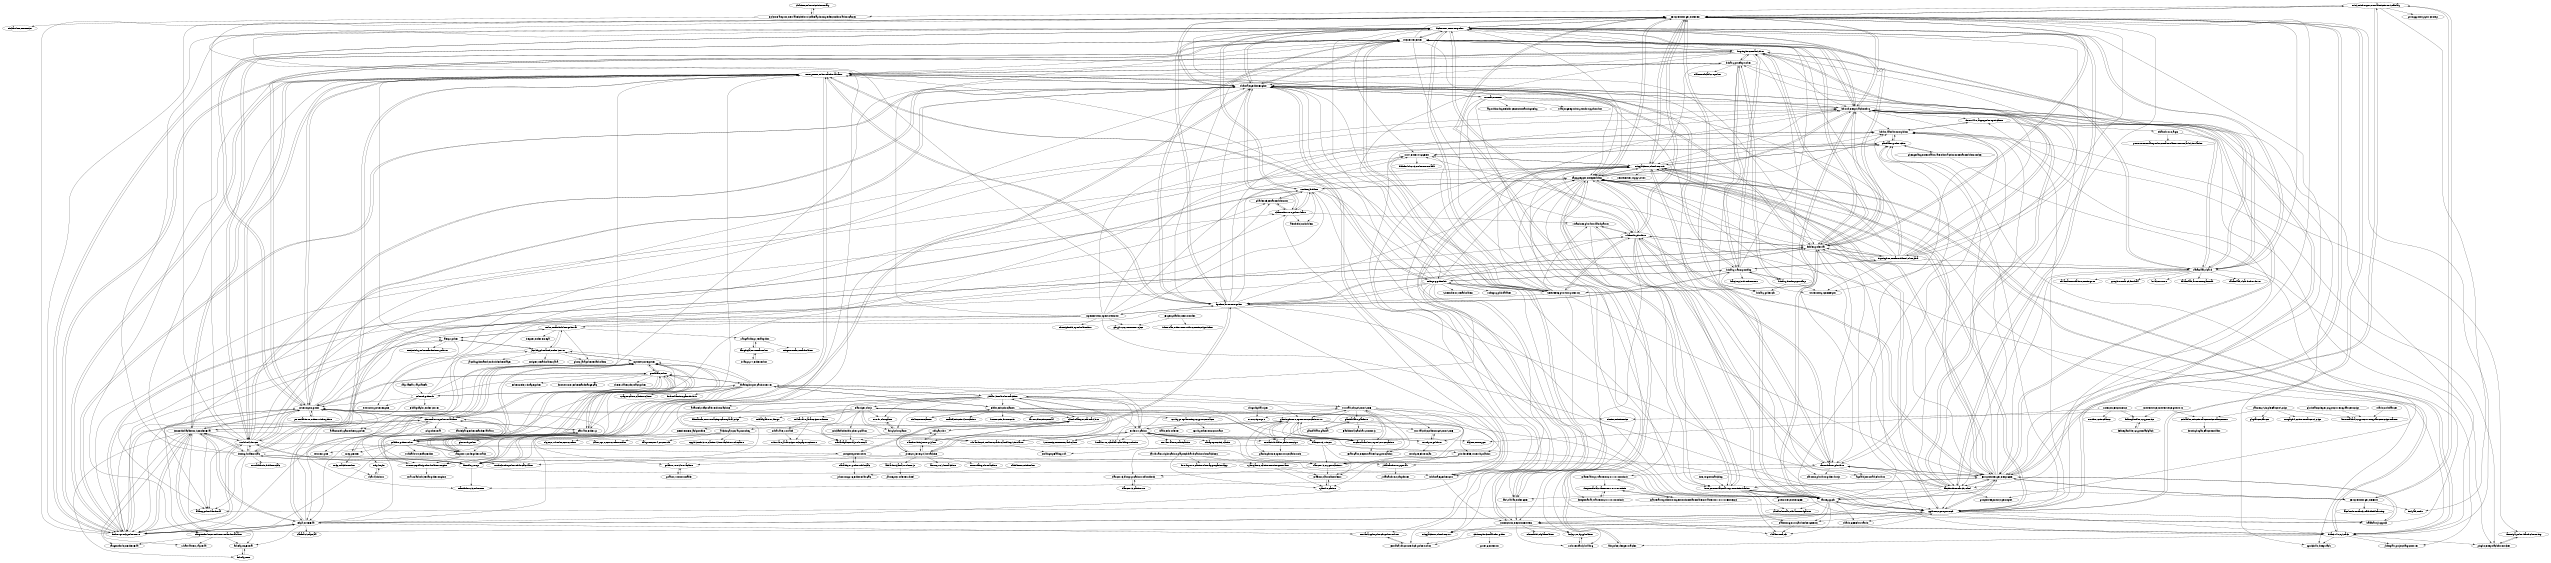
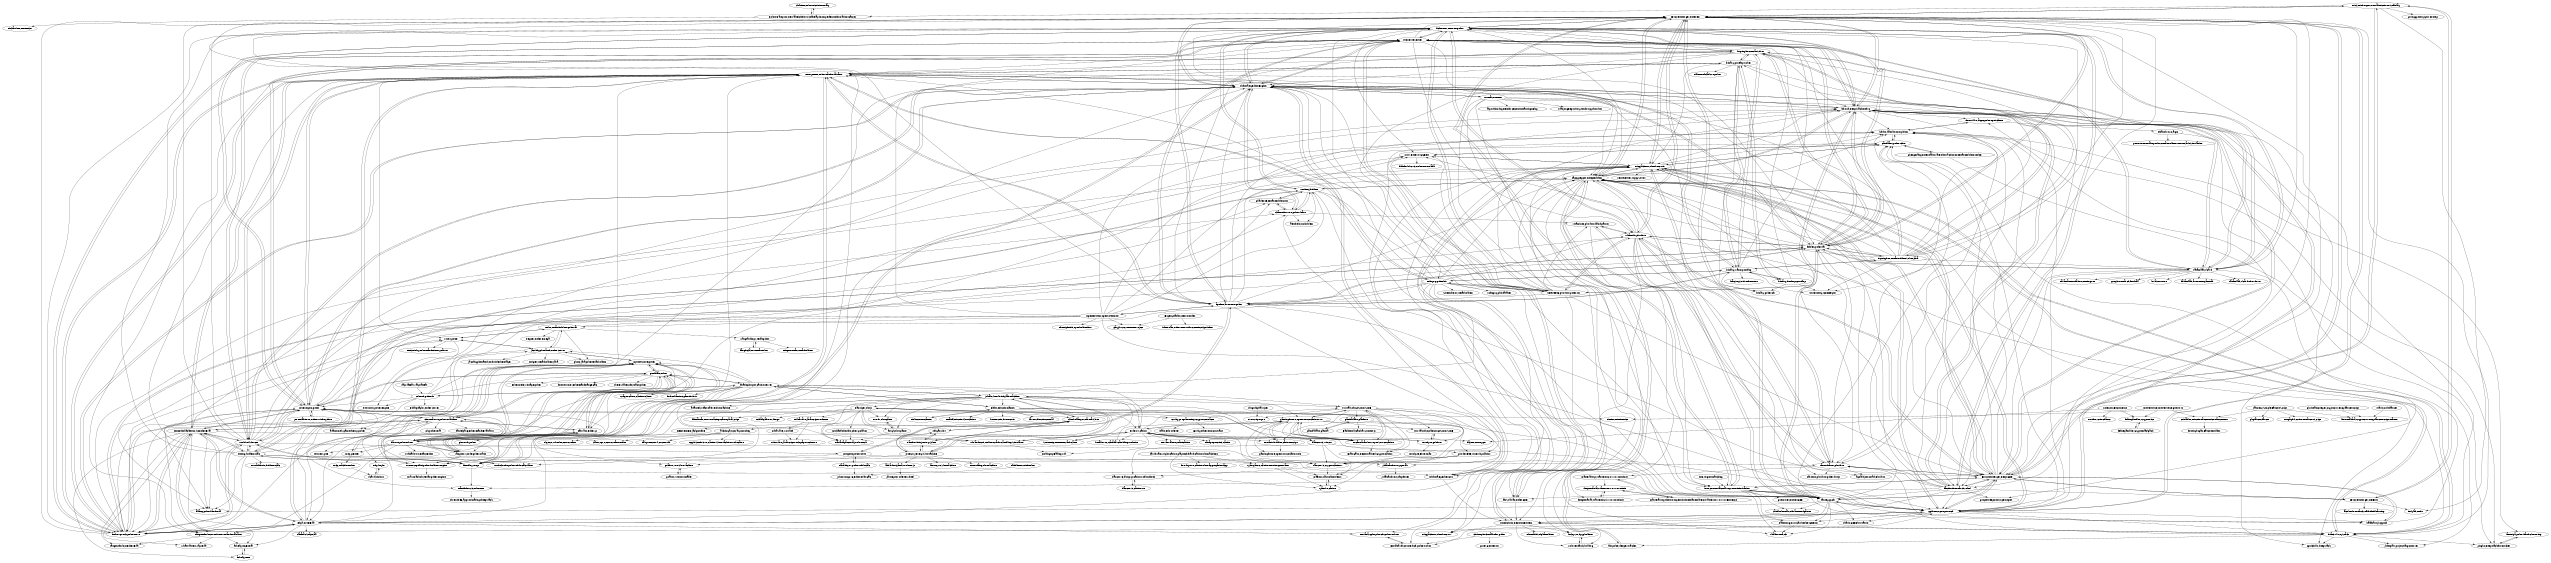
edge "b-inary/desktop-postflop" -> "bupticybee/TexasSolver": now "b-inary/desktop-postflop" -> "dickreuter/Poker"
node "alexyz/poker": label "alexyz/poker" -> "rosbo/poker"
node "huangzy77/PokerRobot": removed
node "johakr/html5-slot-machine": label "johakr/html5-slot-machine" -> "johakr/html5-indylab-machine"
node "goldfire/pokersolver": label "goldfire/pokersolver" -> "davout/pokersolver"
node "obventio56/approximating_deepstack": added
